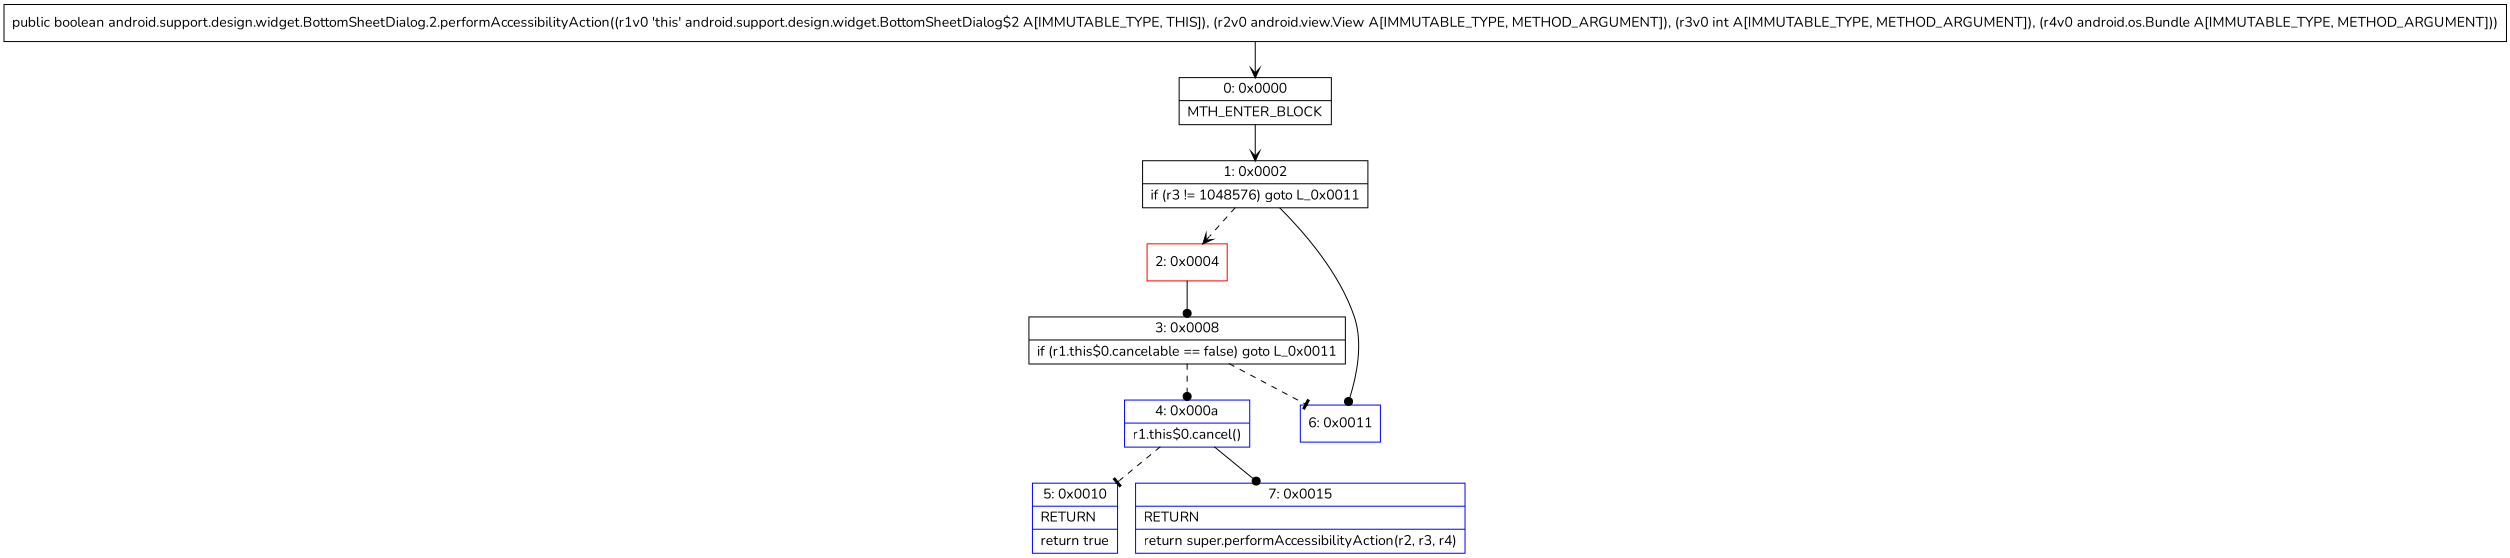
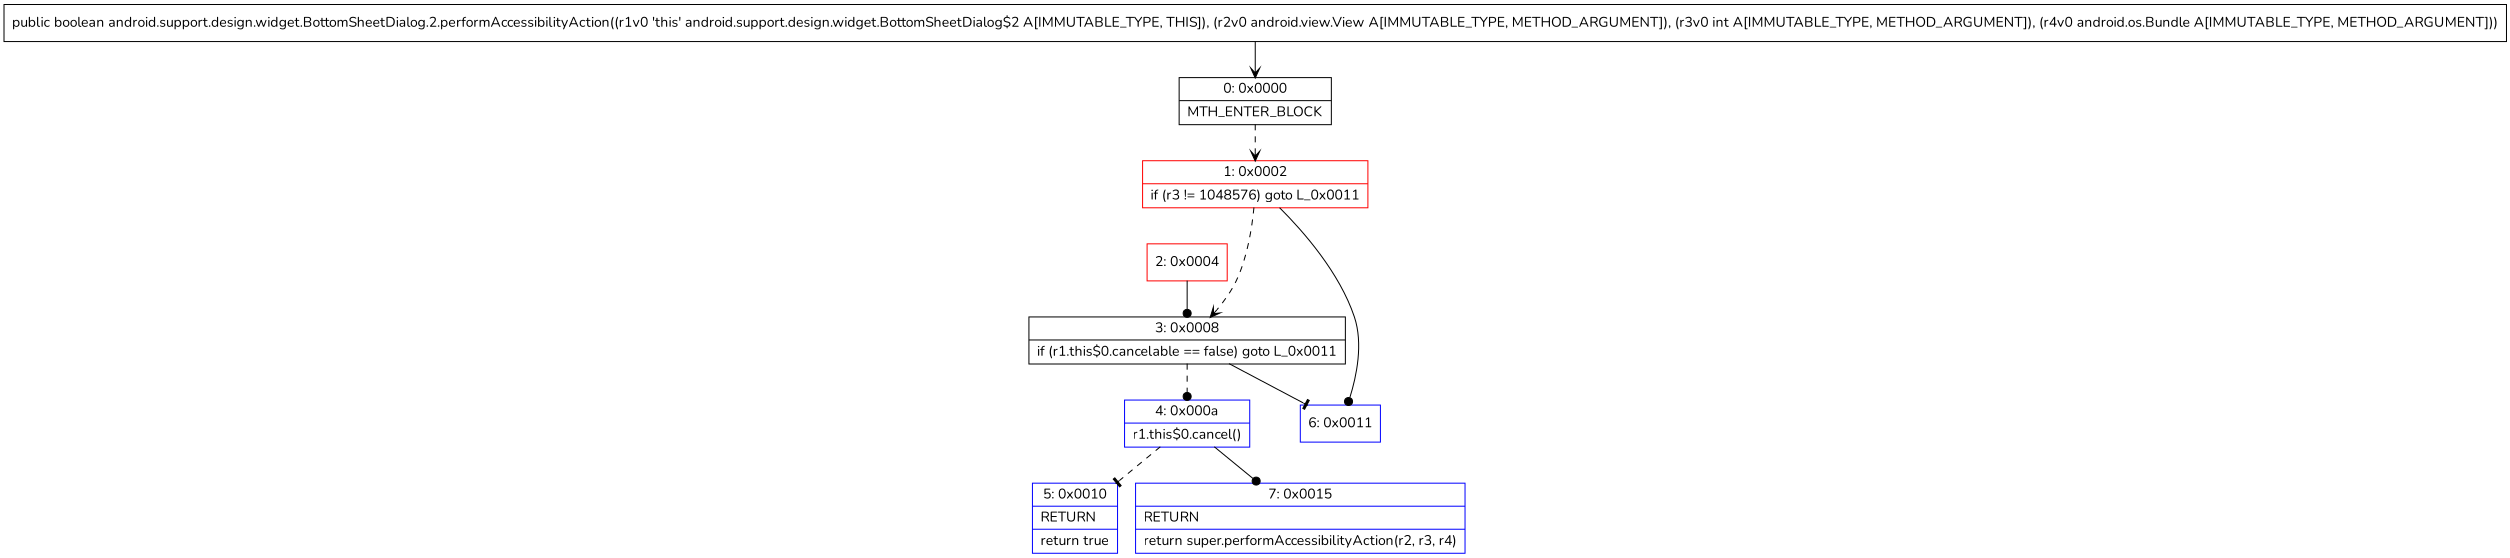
edge "0: 0x0000" -> "1: 0x0002": style solid -> dashed
node "1: 0x0002": color black -> red
edge "1: 0x0002" -> "2: 0x0004": now "1: 0x0002" -> "3: 0x0008"
edge "3: 0x0008" -> "6: 0x0011": style dashed -> solid
